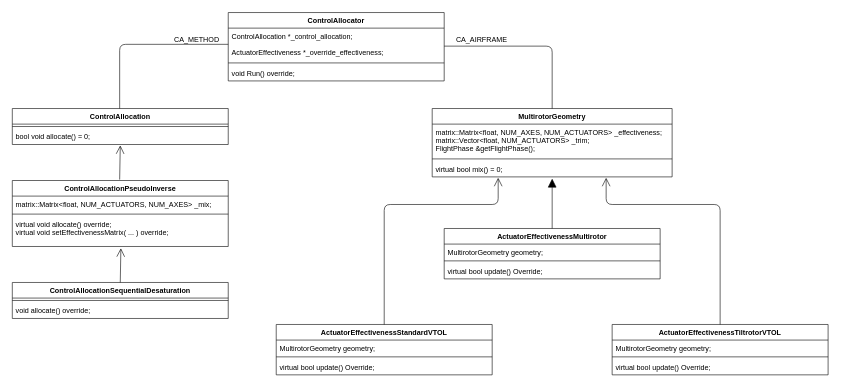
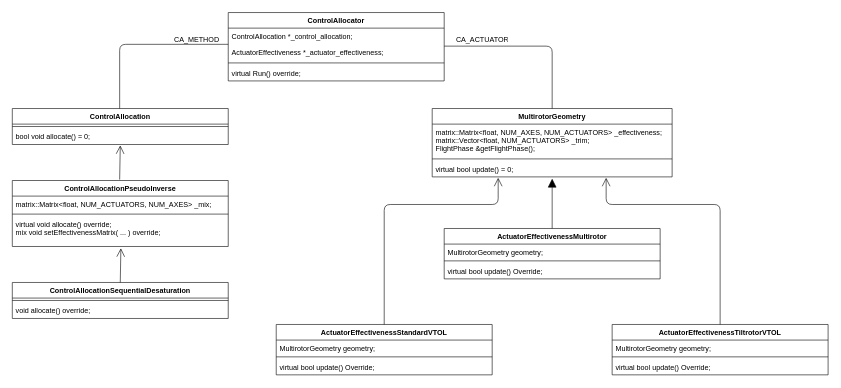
node "ControlAllocation *_control_allocation; ActuatorEffectiveness *_override_effectiveness;": label "ControlAllocation *_control_allocation; ActuatorEffectiveness *_override_effectiveness;" -> "ControlAllocation *_control_allocation; ActuatorEffectiveness *_actuator_effectiveness;"
node "CA_AIRFRAME": label "CA_AIRFRAME" -> "CA_ACTUATORS"
node "void Run() override;": label "void Run() override;" -> "virtual Run() override;"
node "virtual bool mix() = 0;": label "virtual bool mix() = 0;" -> "virtual bool update() = 0;"
node "virtual void allocate() override; virtual void setEffectivenessMatrix( ... ) override;": label "virtual void allocate() override; virtual void setEffectivenessMatrix( ... ) override;" -> "virtual void allocate() override; mix void setEffectivenessMatrix( ... ) override;"
